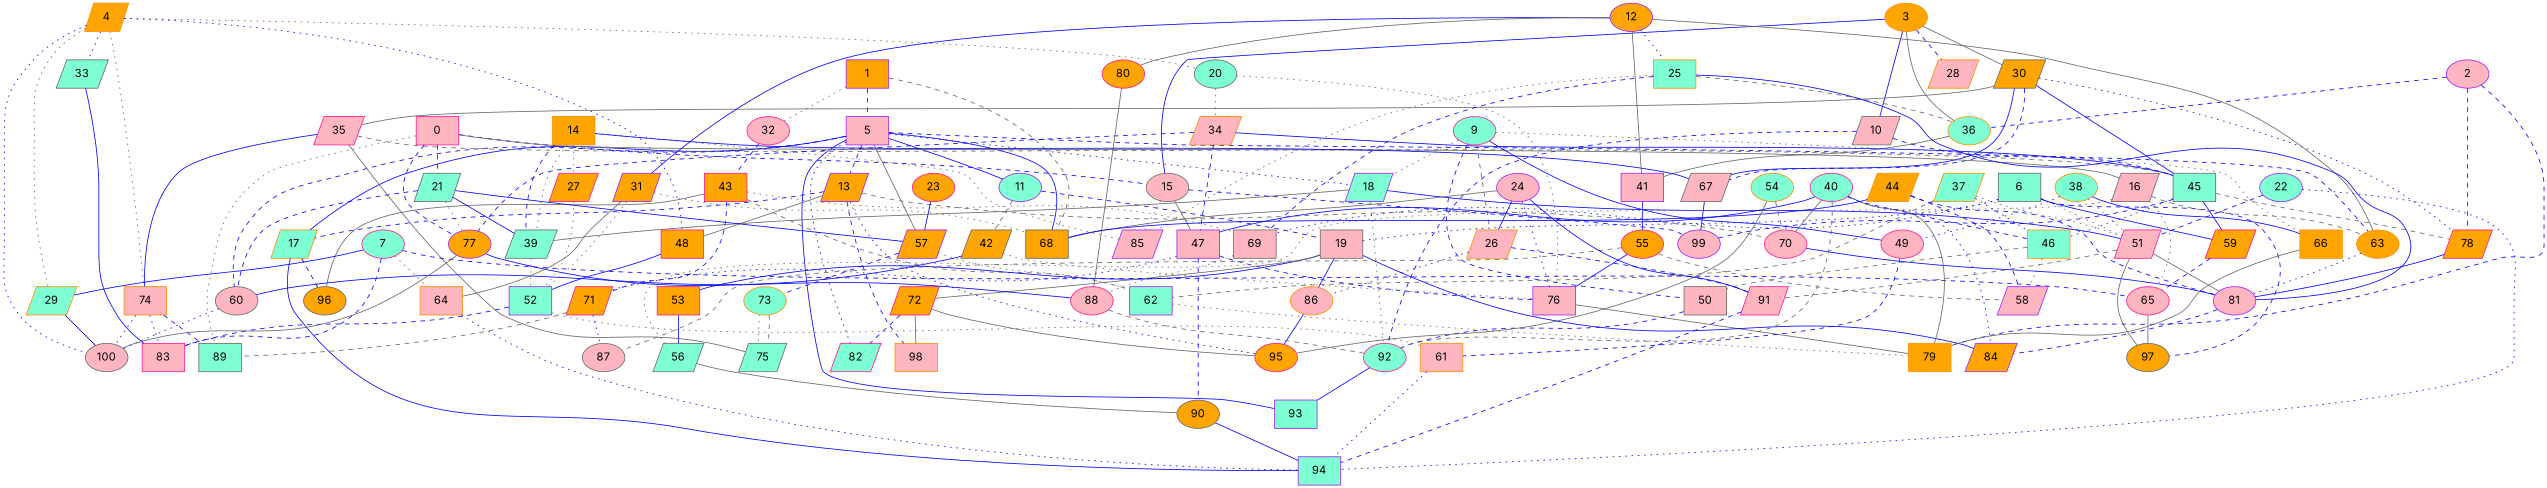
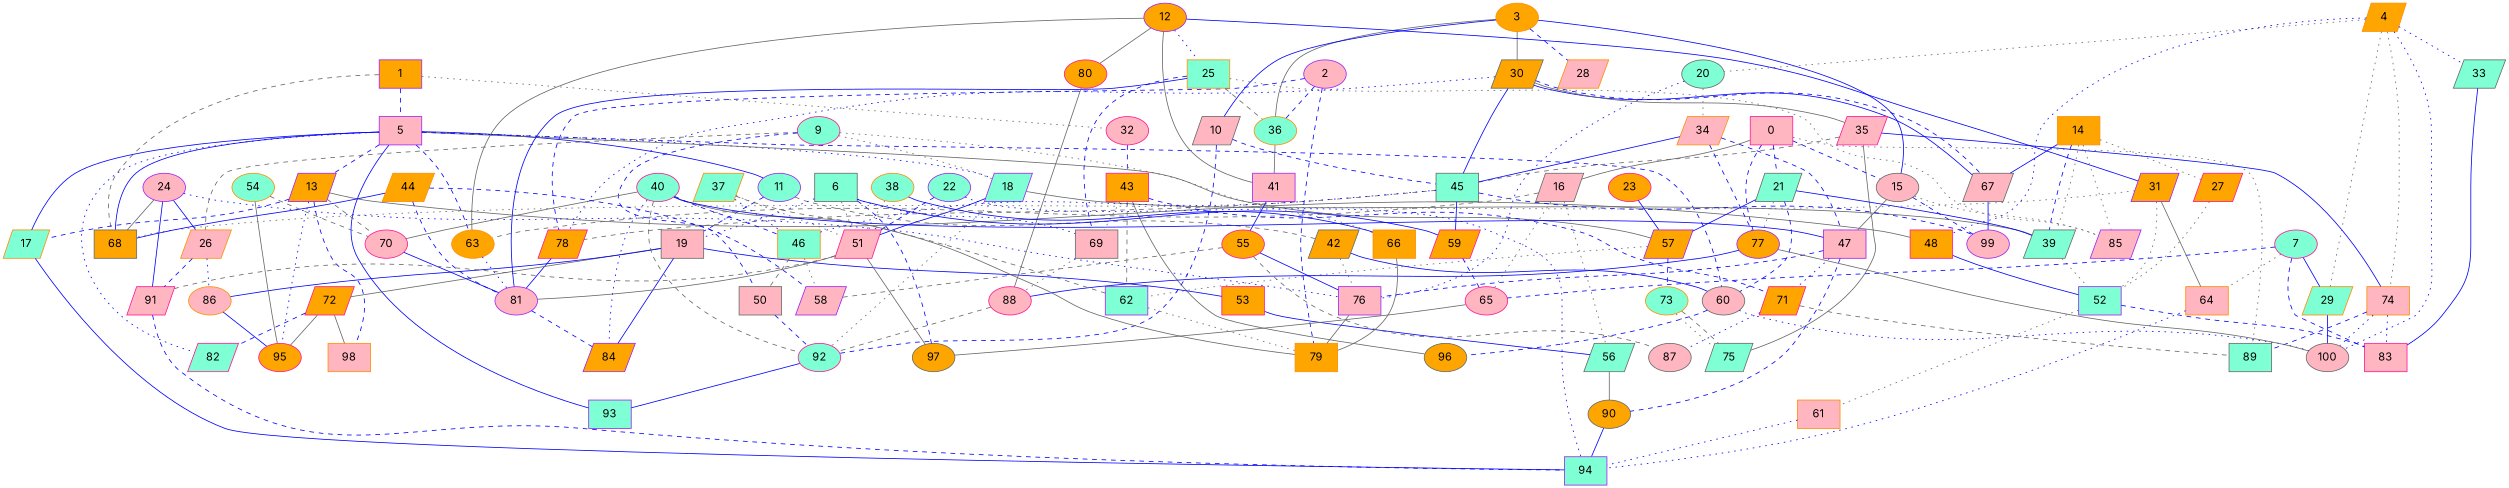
edge "20" -- "76": color gray40 -> blue
node "49": removed
edge "17" -- "96": now "60" -- "96"
